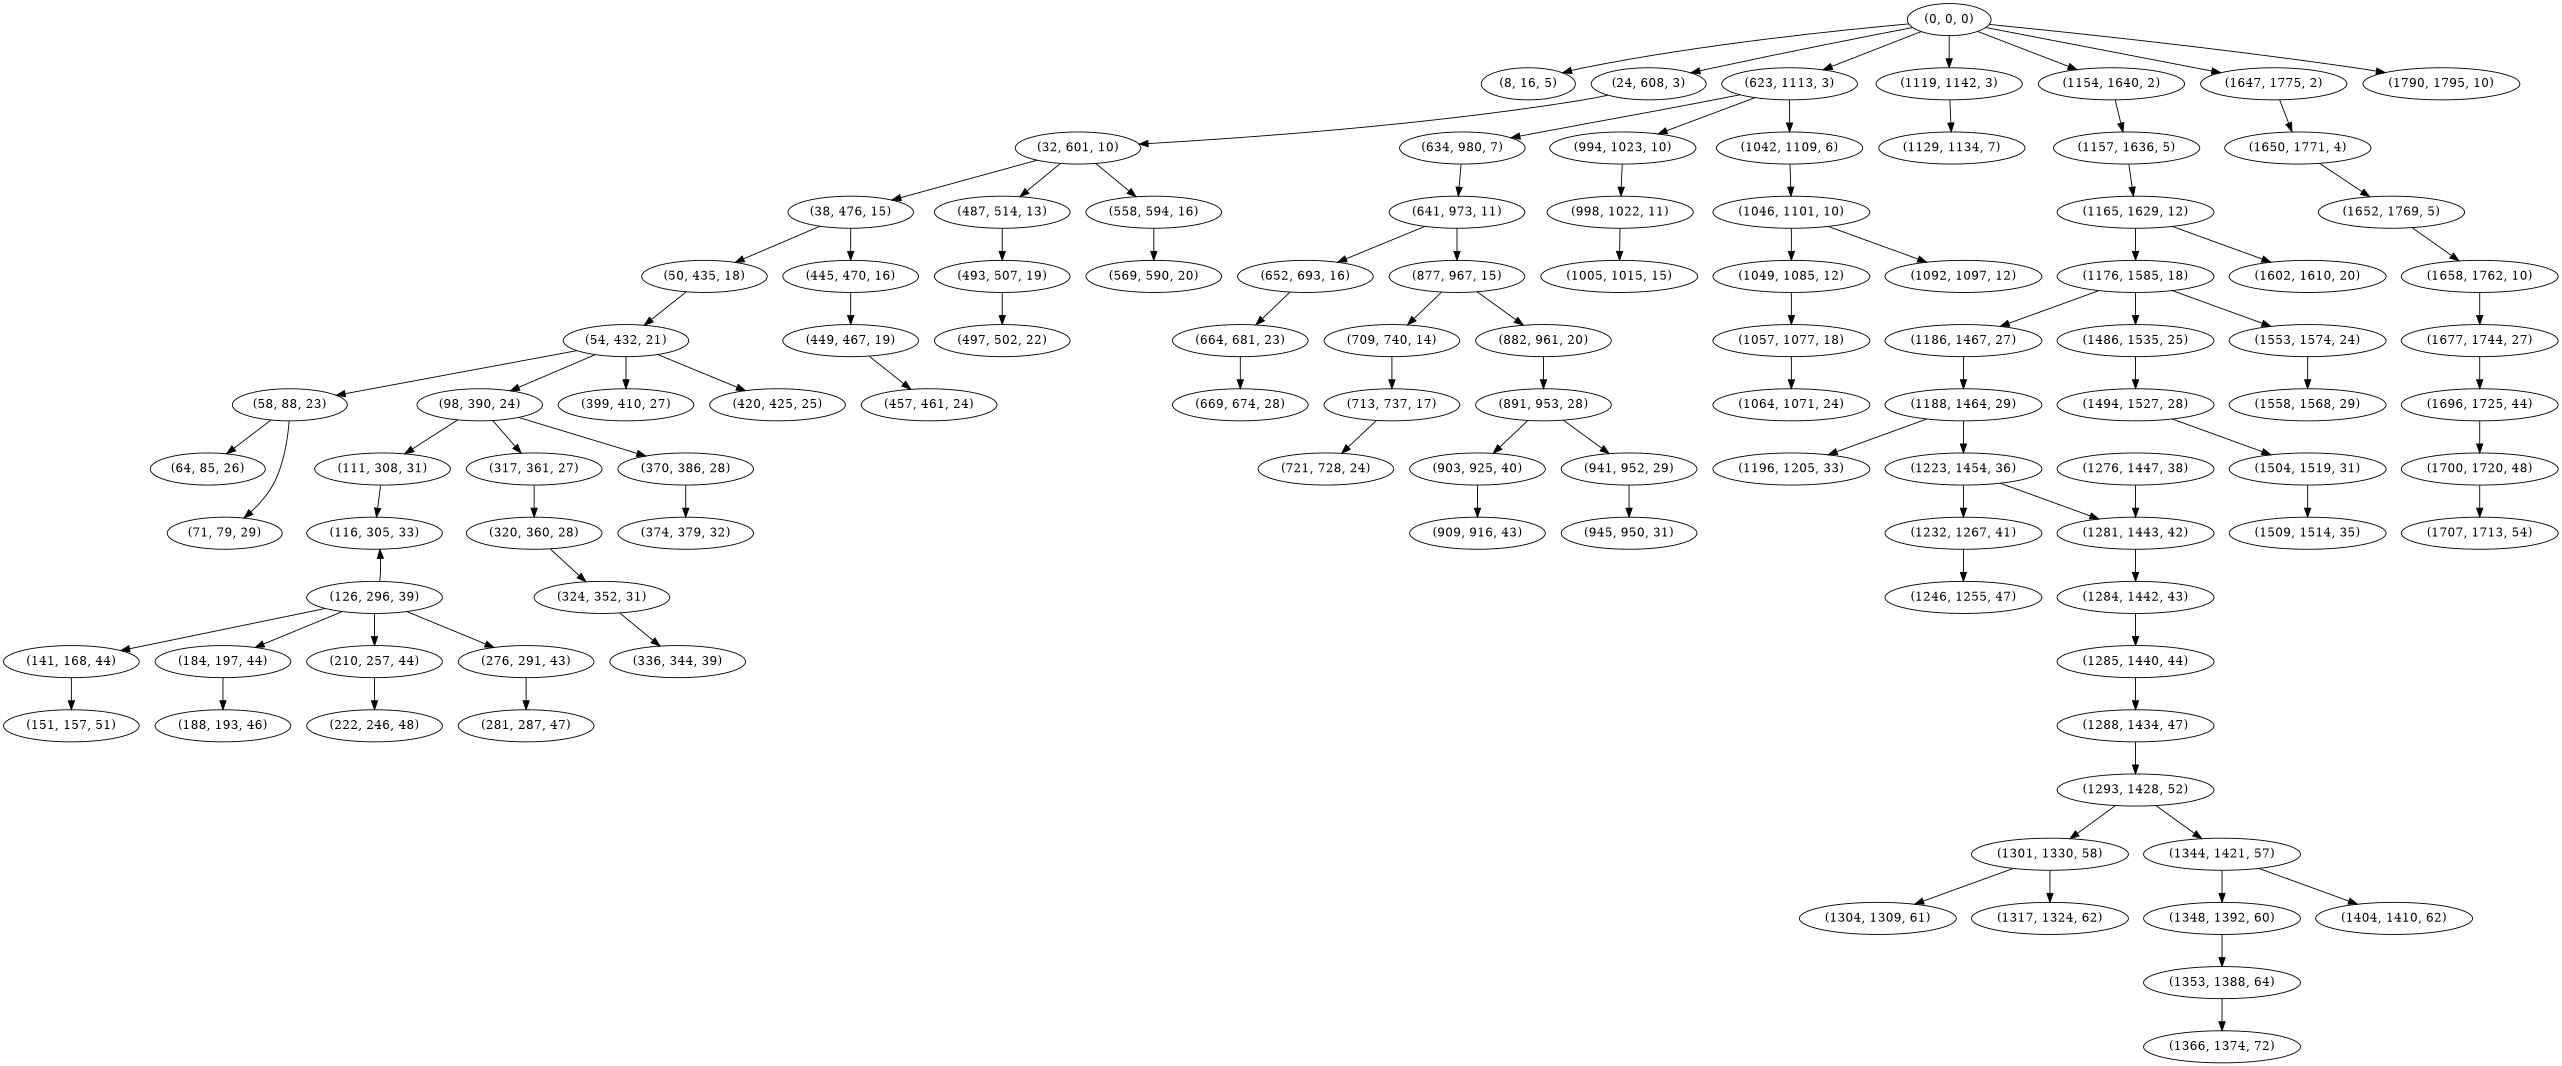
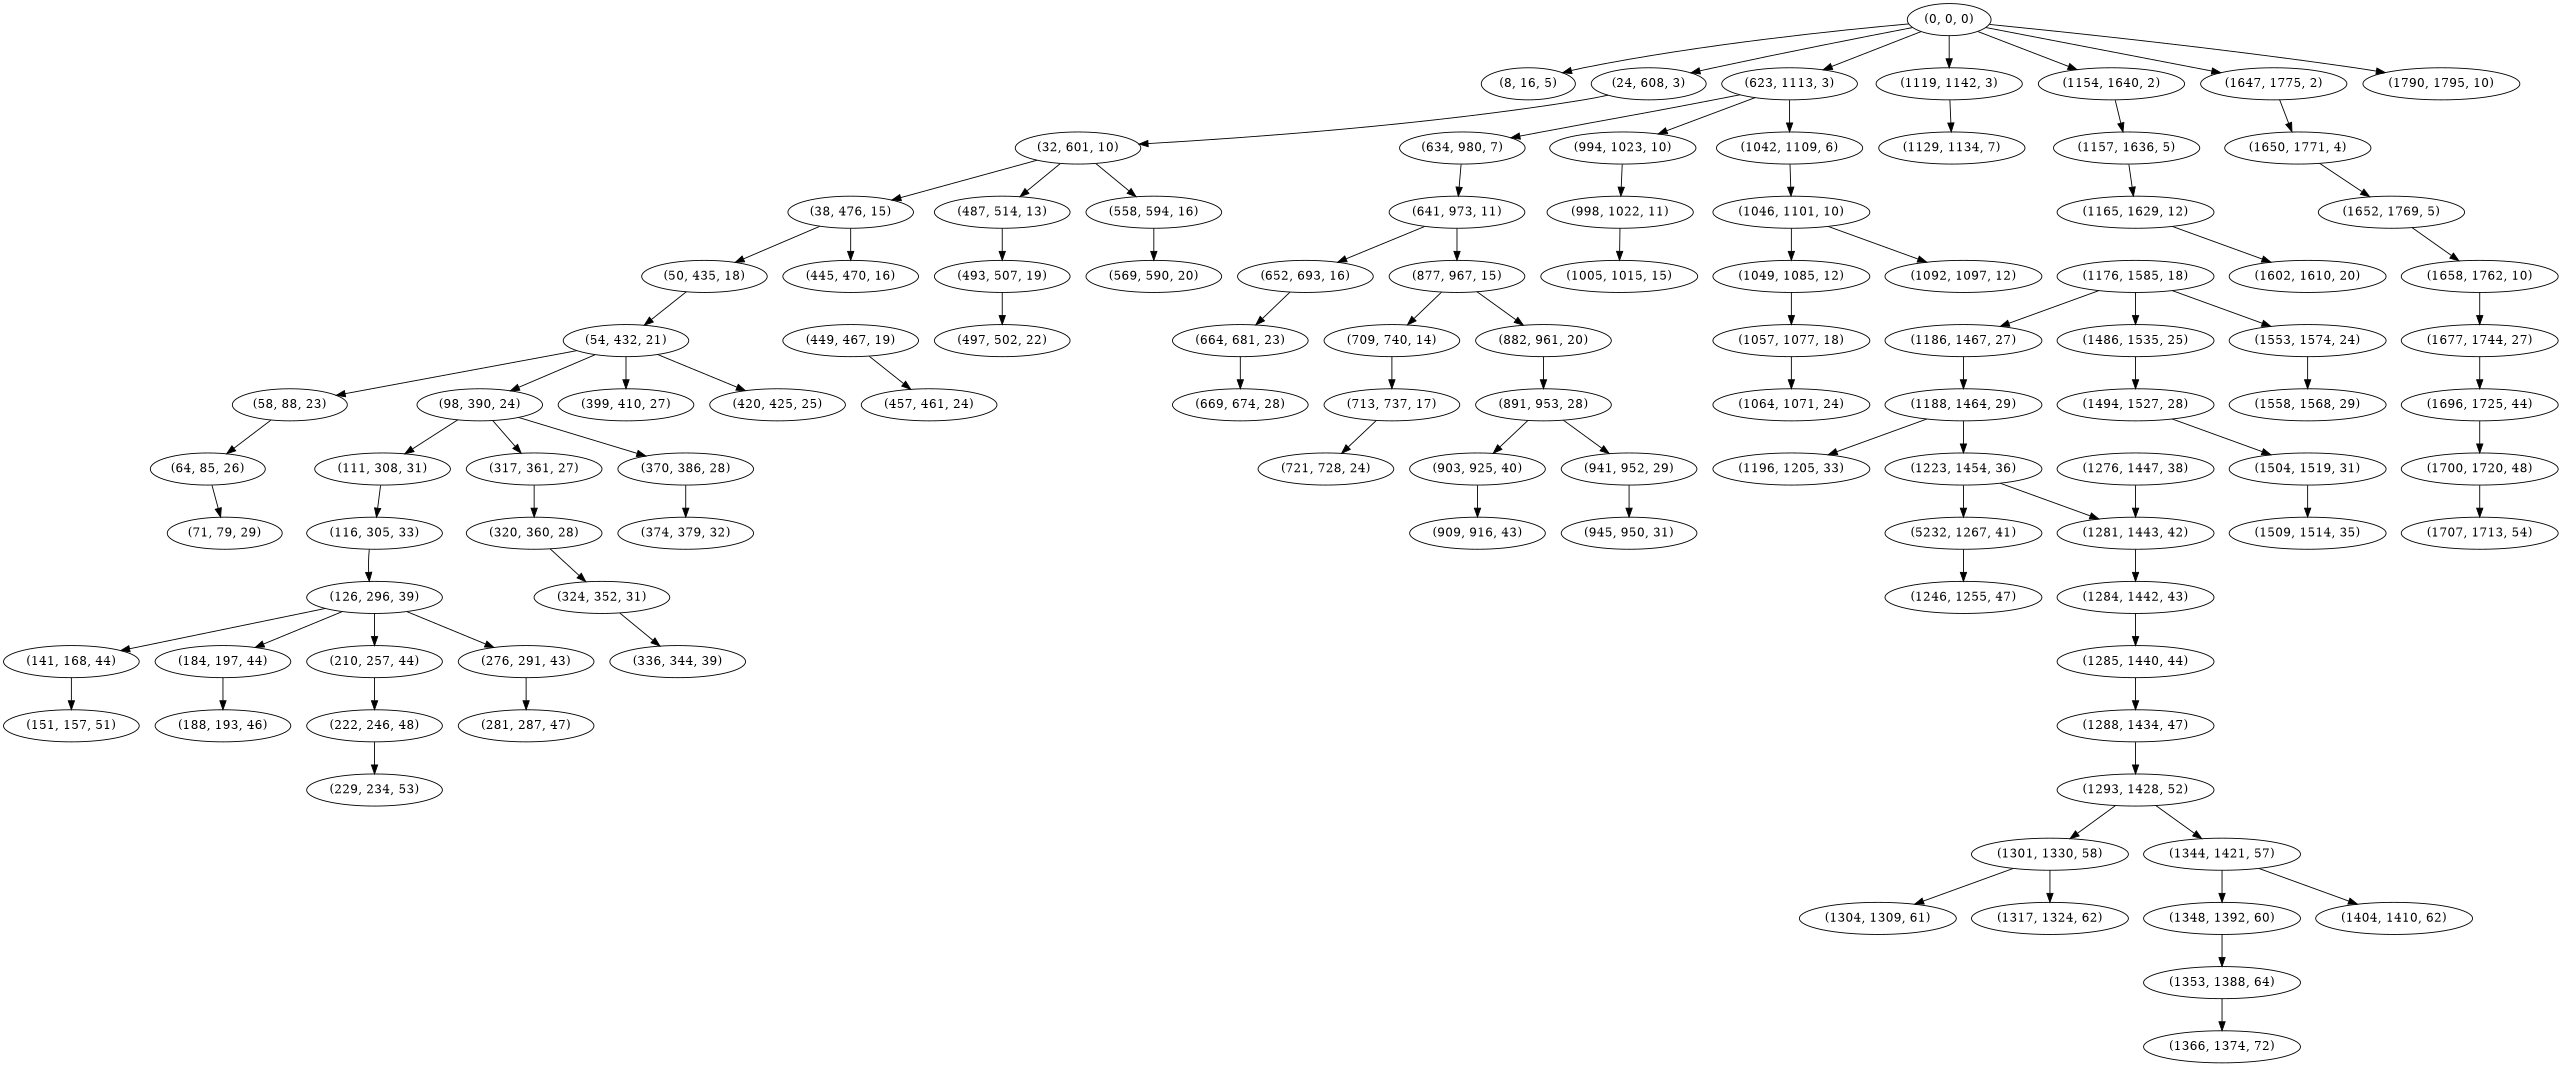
edge "(1165, 1629, 12)" -> "(1176, 1585, 18)": removed
edge "(445, 470, 16)" -> "(449, 467, 19)": removed
edge "(58, 88, 23)" -> "(71, 79, 29)": now "(64, 85, 26)" -> "(71, 79, 29)"
node "(1232, 1267, 41)": label "(1232, 1267, 41)" -> "(5232, 1267, 41)"
edge "(126, 296, 39)" -> "(116, 305, 33)": reversed
node "(229, 234, 53)": added
